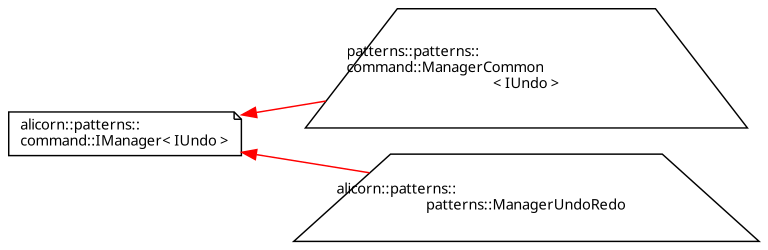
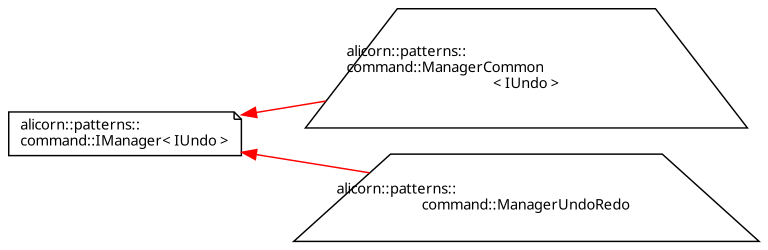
node "patterns::patterns:: command::ManagerCommon < IUndo >": label "patterns::patterns:: command::ManagerCommon < IUndo >" -> "alicorn::patterns:: command::ManagerCommon < IUndo >"
node "alicorn::patterns:: patterns::ManagerUndoRedo": label "alicorn::patterns:: patterns::ManagerUndoRedo" -> "alicorn::patterns:: command::ManagerUndoRedo"
